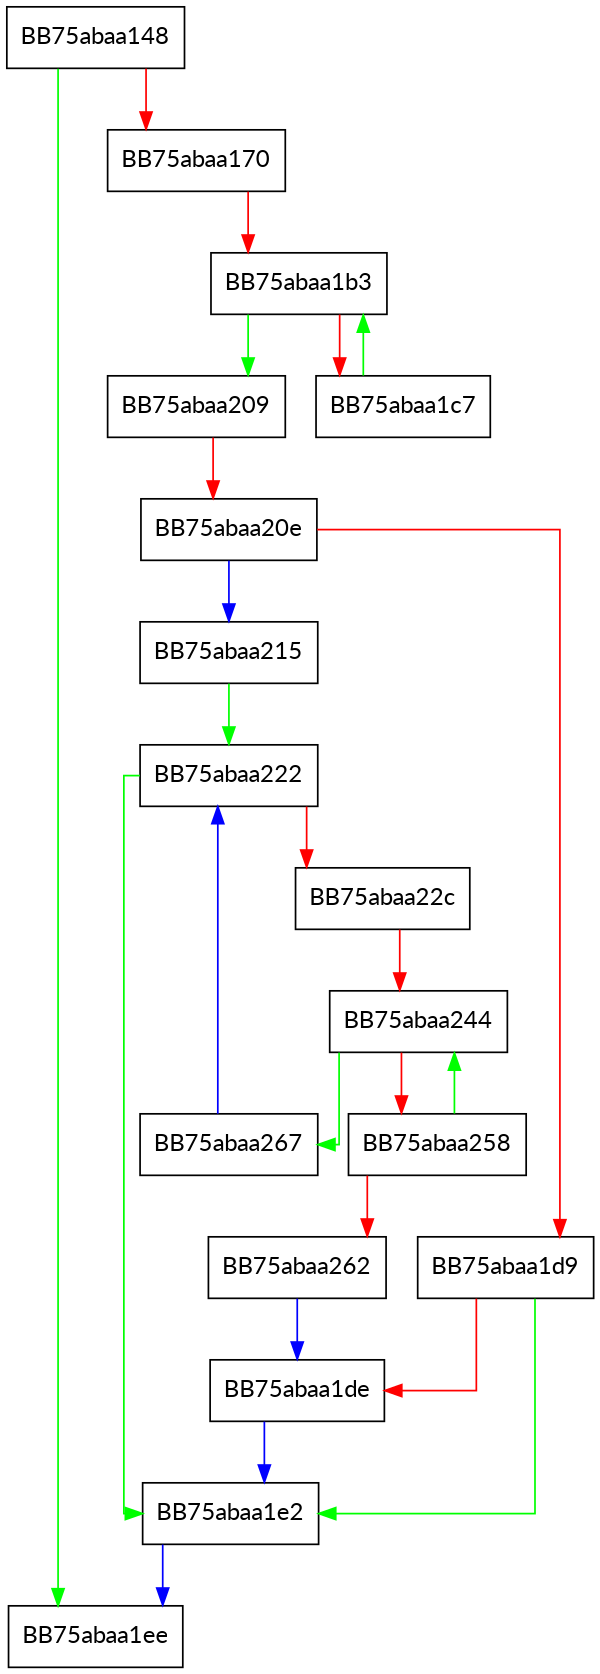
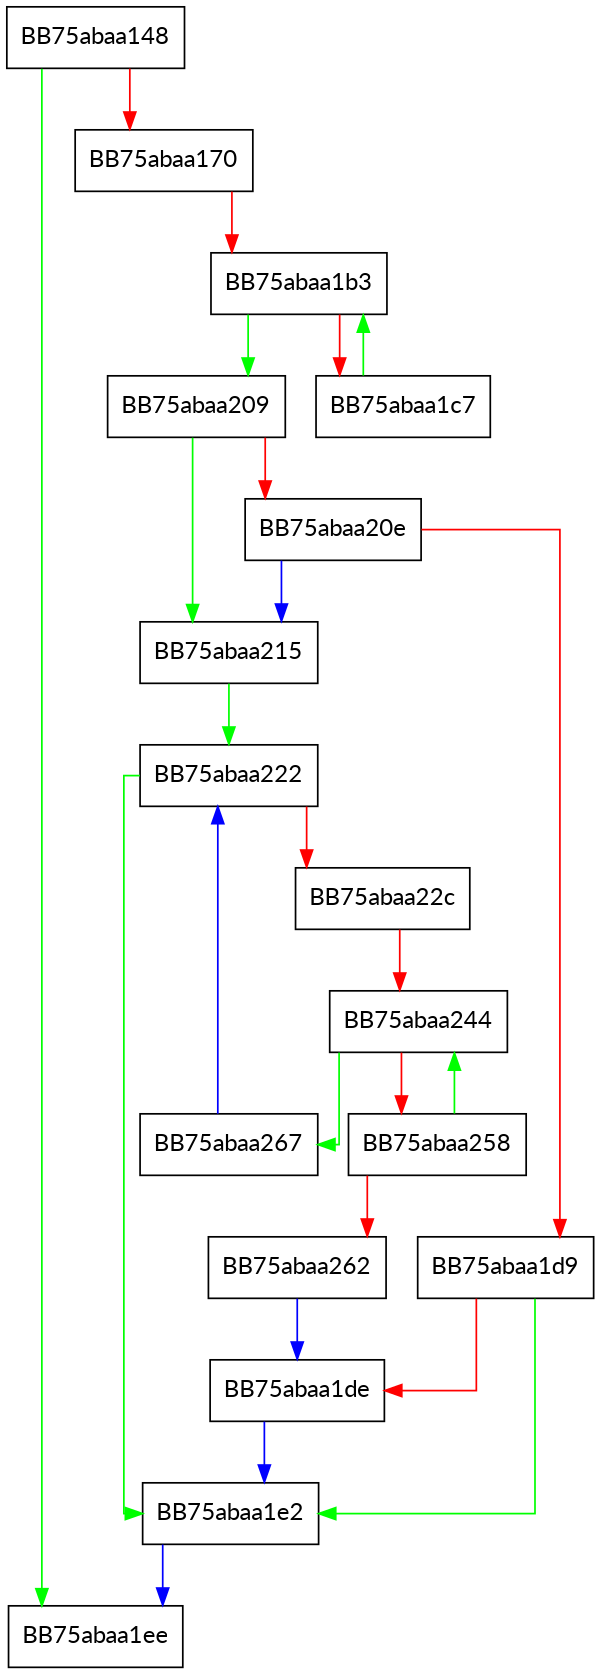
edge "BB75abaa209" -> "BB75abaa215": added
